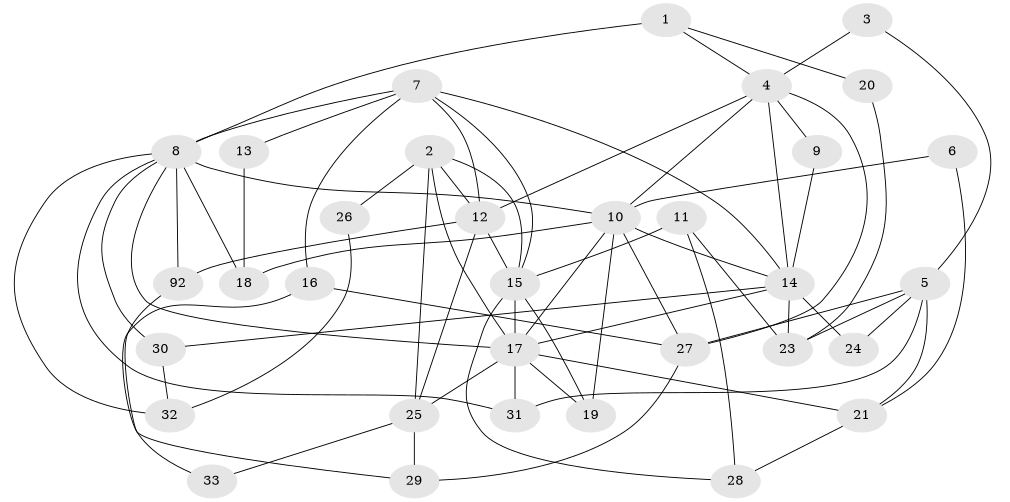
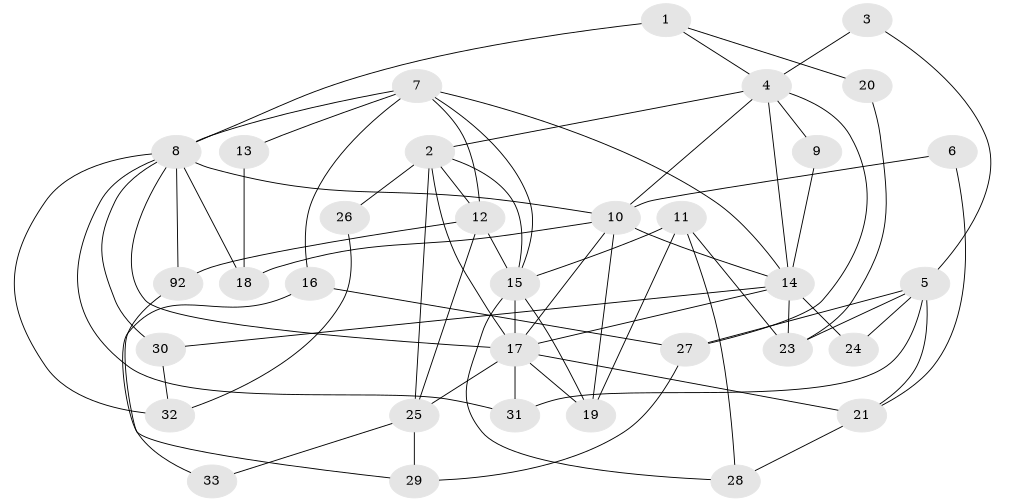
edge "4" -- "12": now "4" -- "2"
edge "10" -- "27": removed
edge "11" -- "19": added
